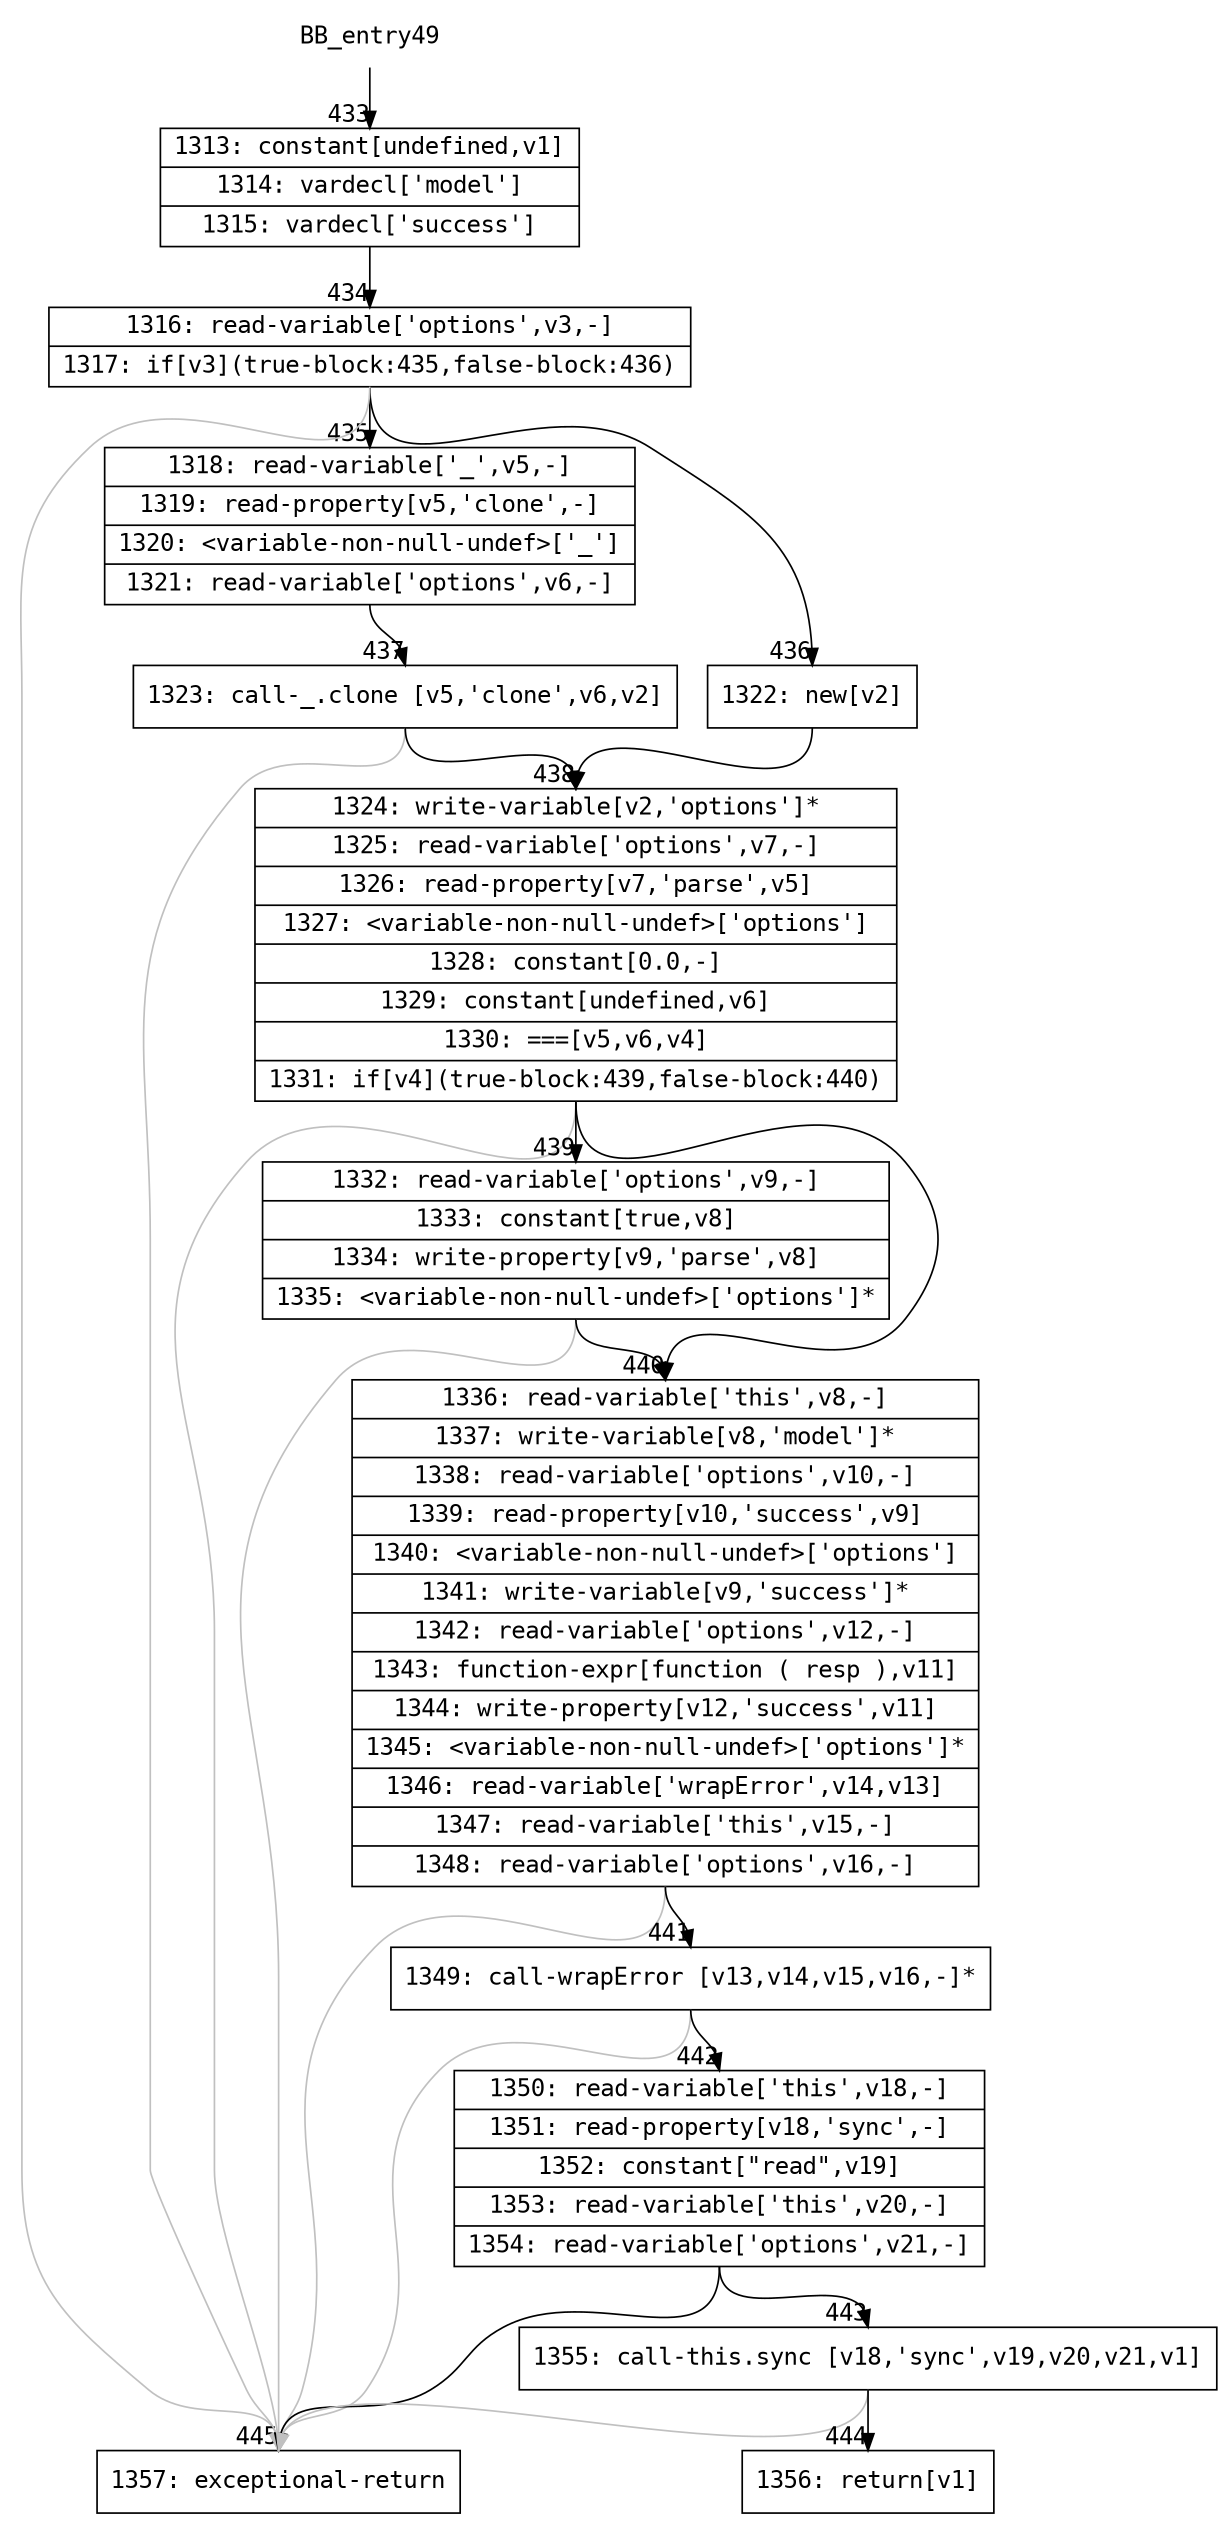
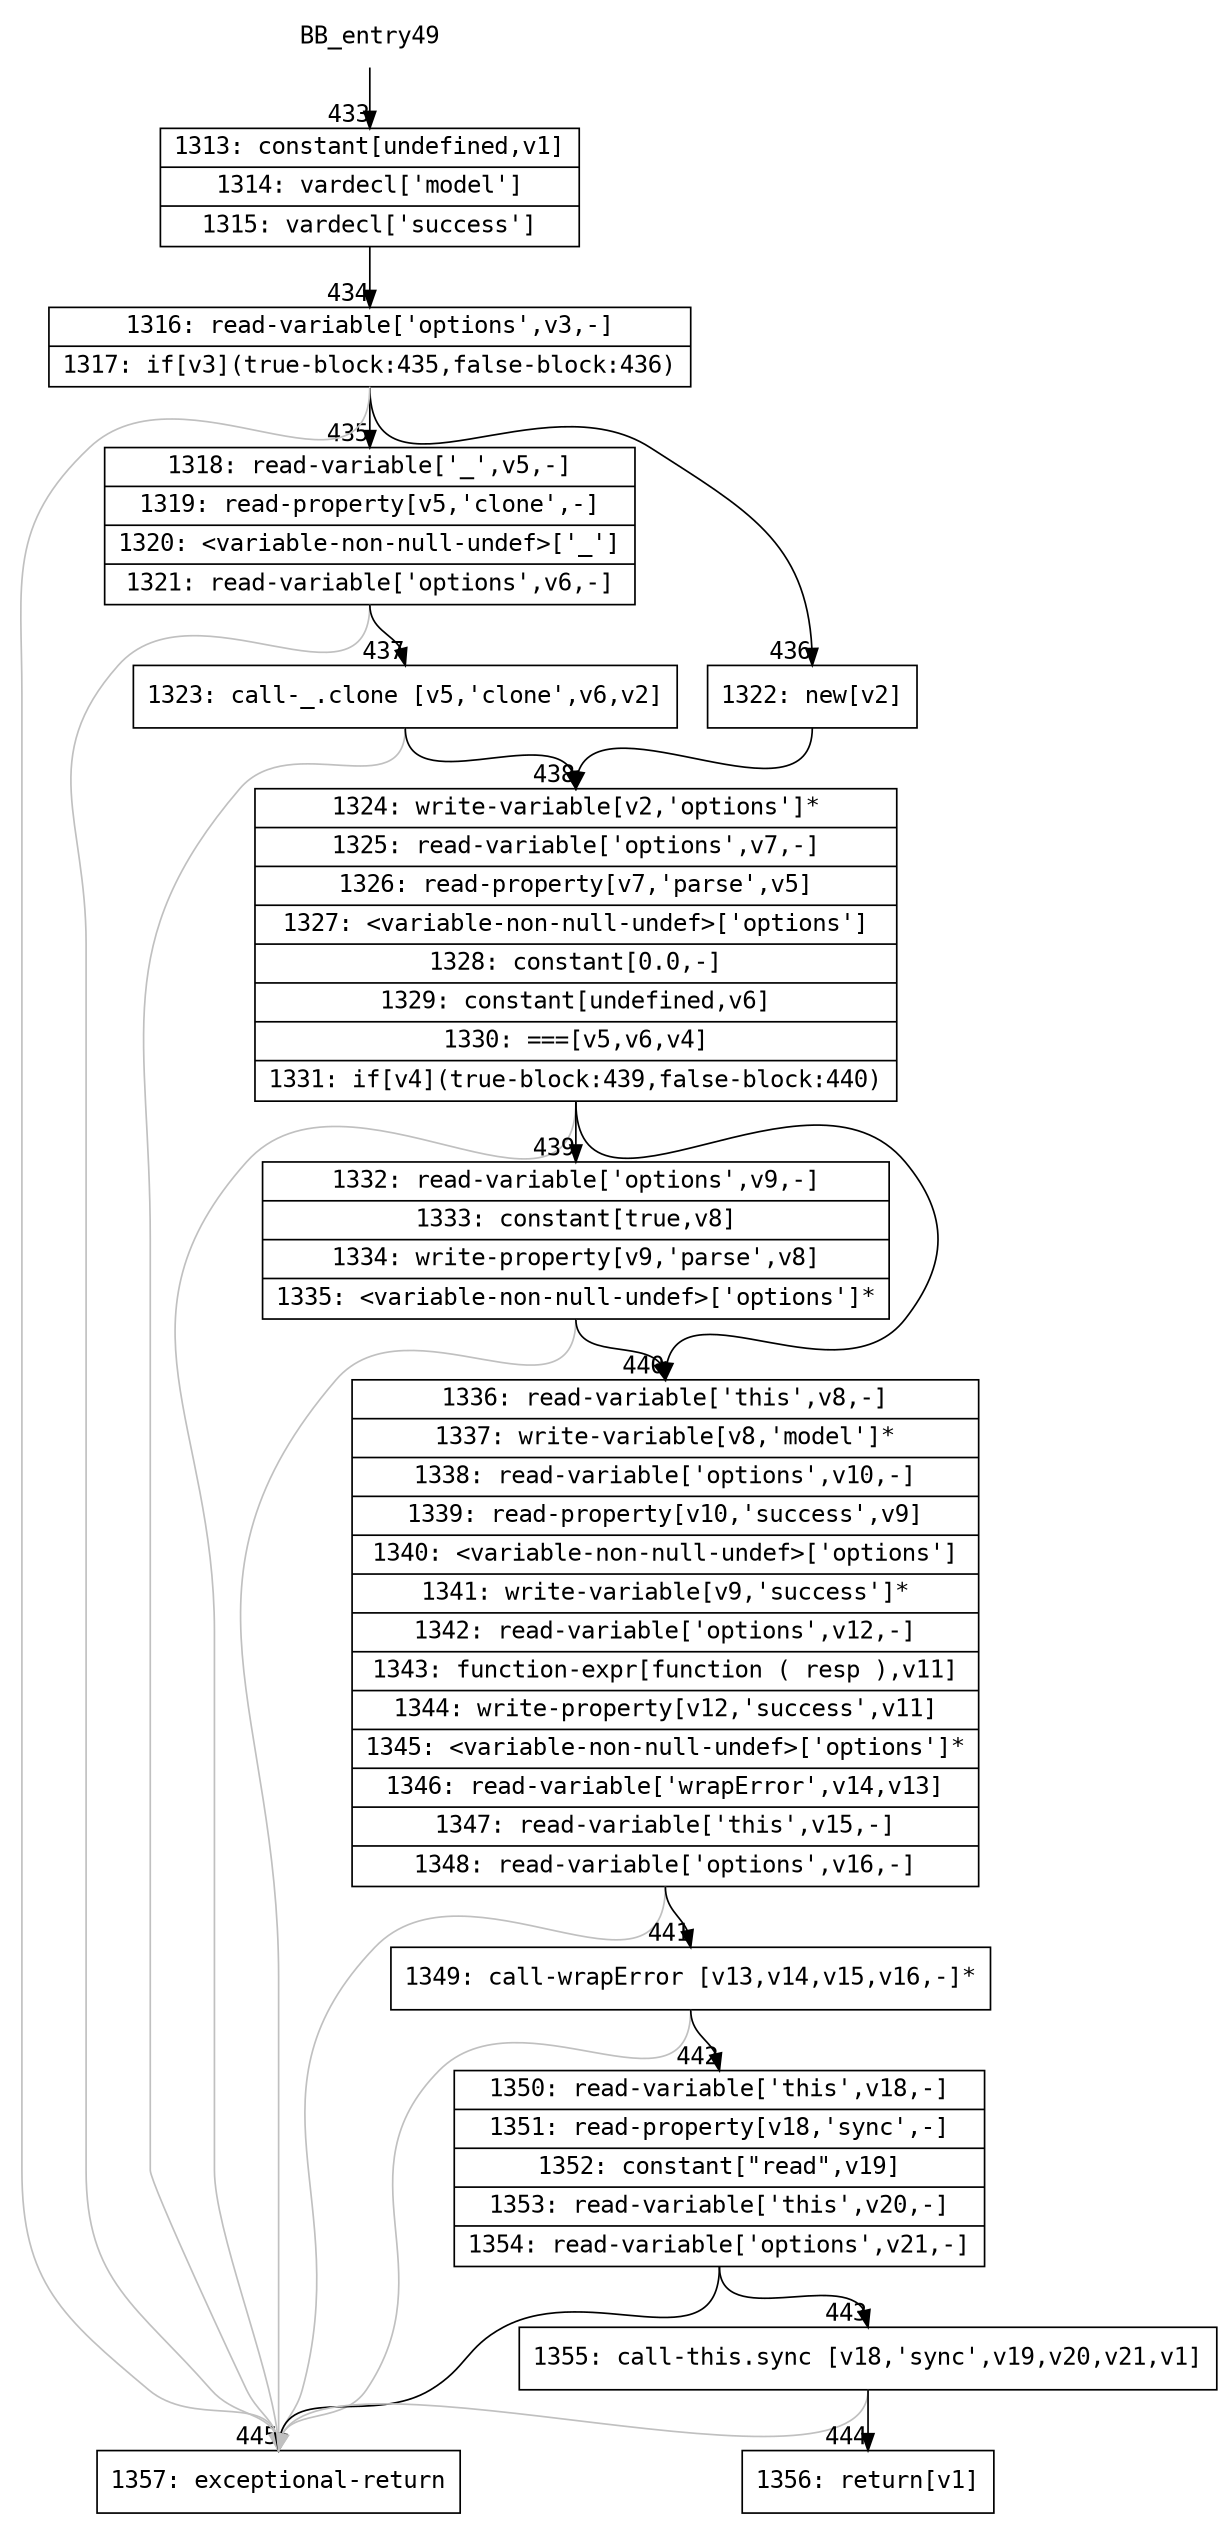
edge "1318: read-variable['_',v5,-]" -> "1357: exceptional-return": added
